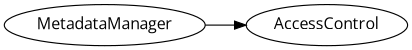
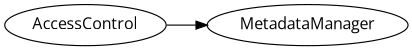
edge "MetadataManager" -> "AccessControl": reversed
